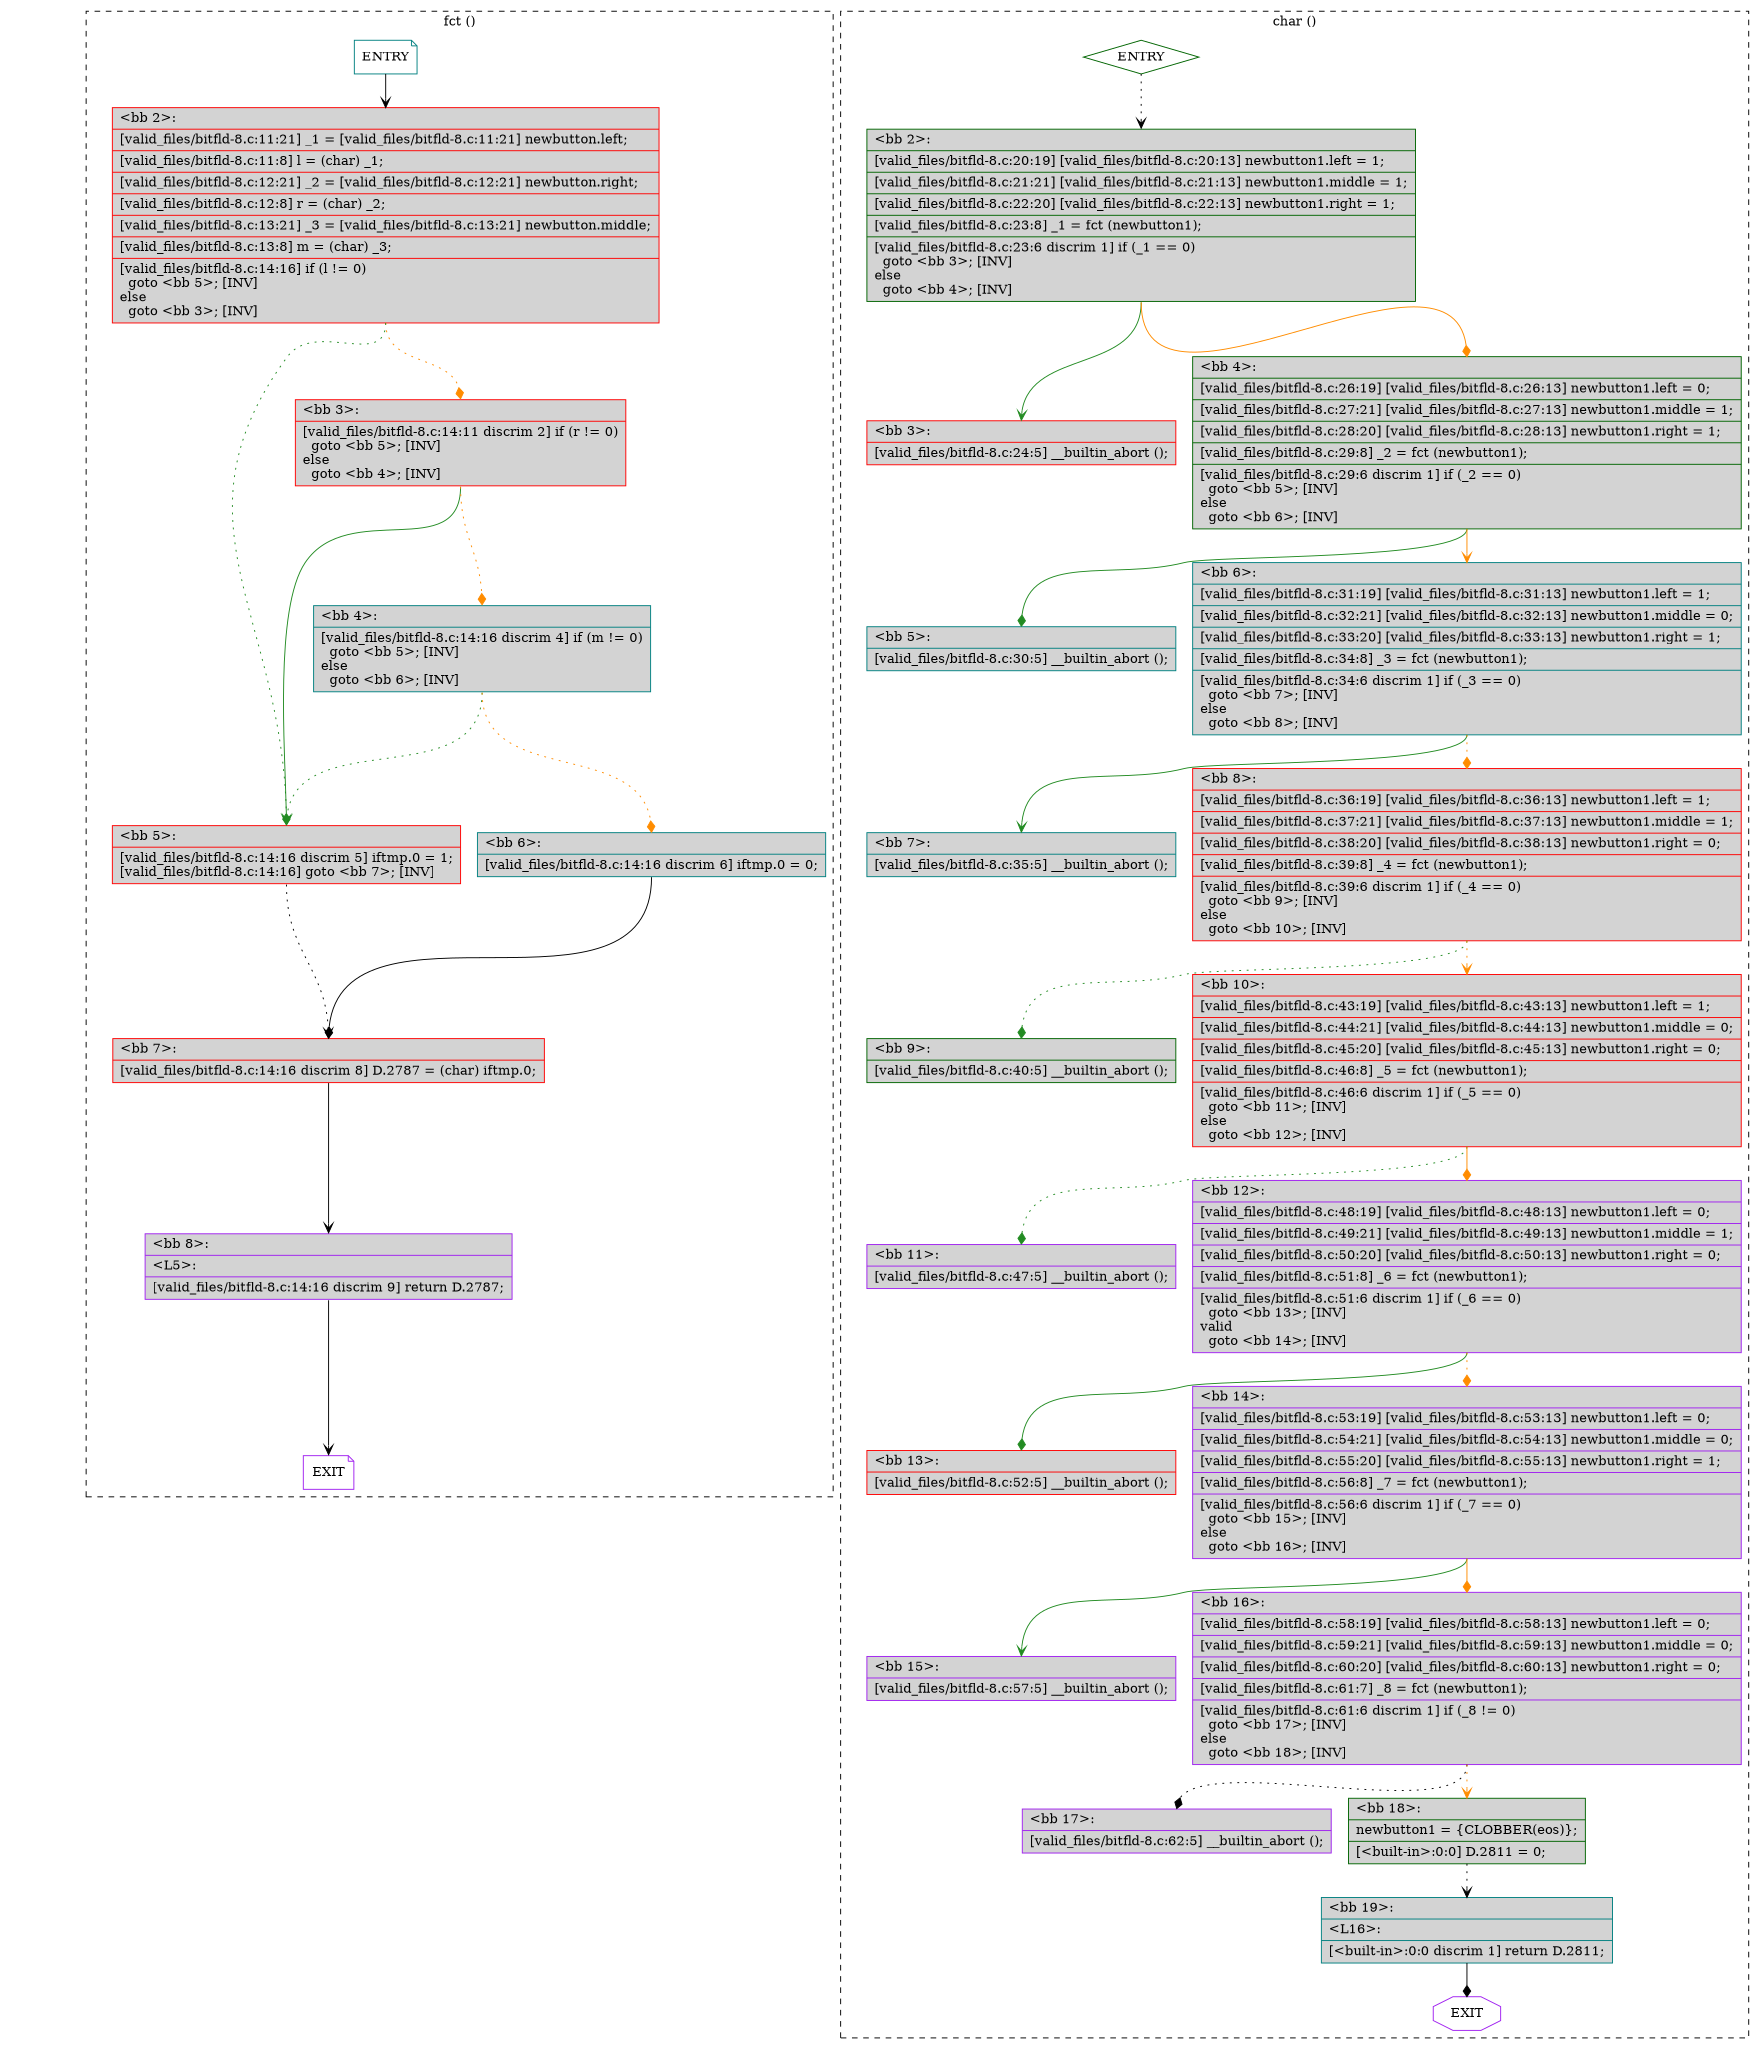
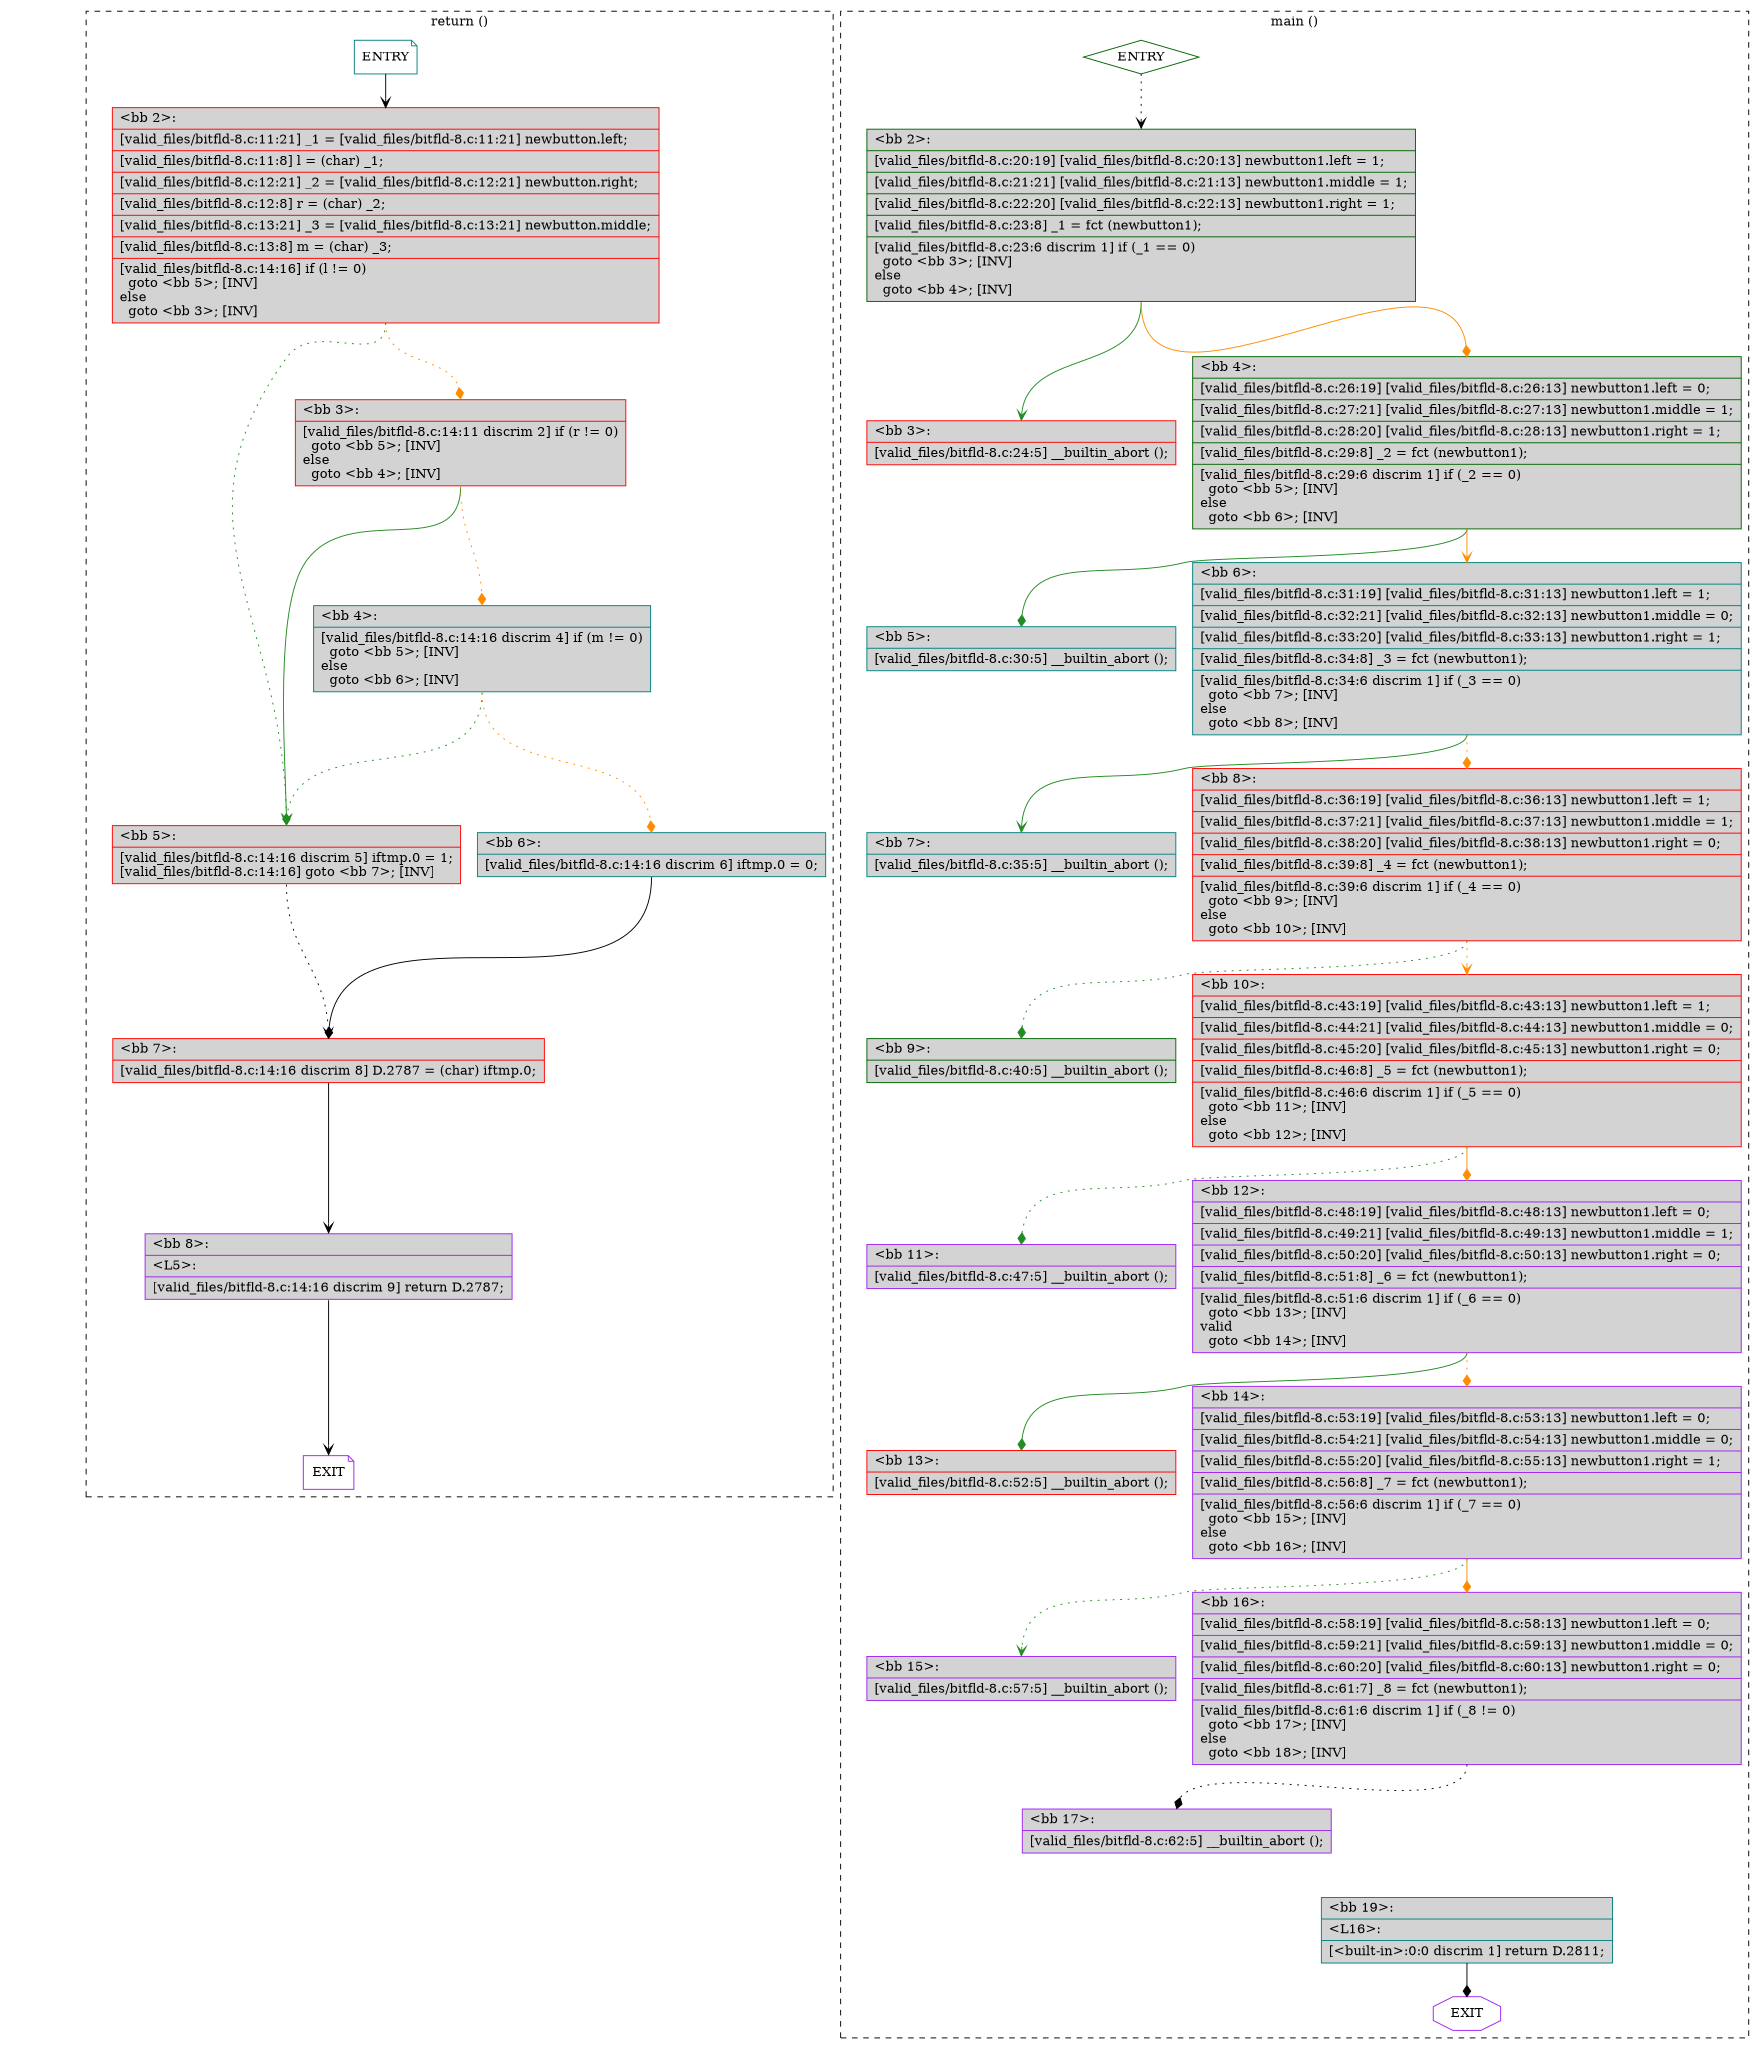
cluster "fct ()": label "fct ()" -> "return ()"
cluster "char ()": label "char ()" -> "main ()"
edge "<bb 14>:" -> "<bb 15>:": style solid -> dotted
node "<bb 18>:": removed
